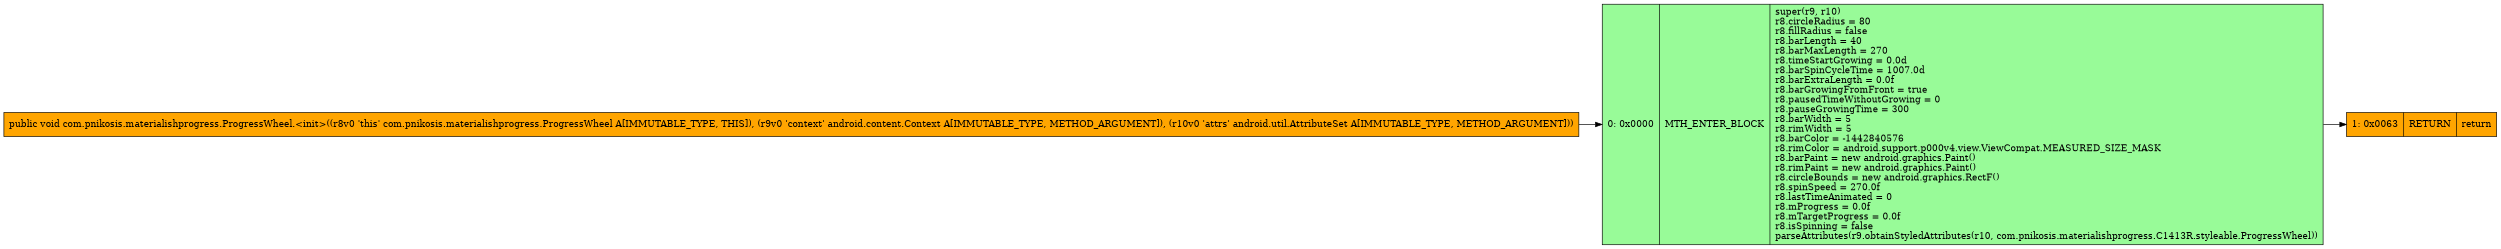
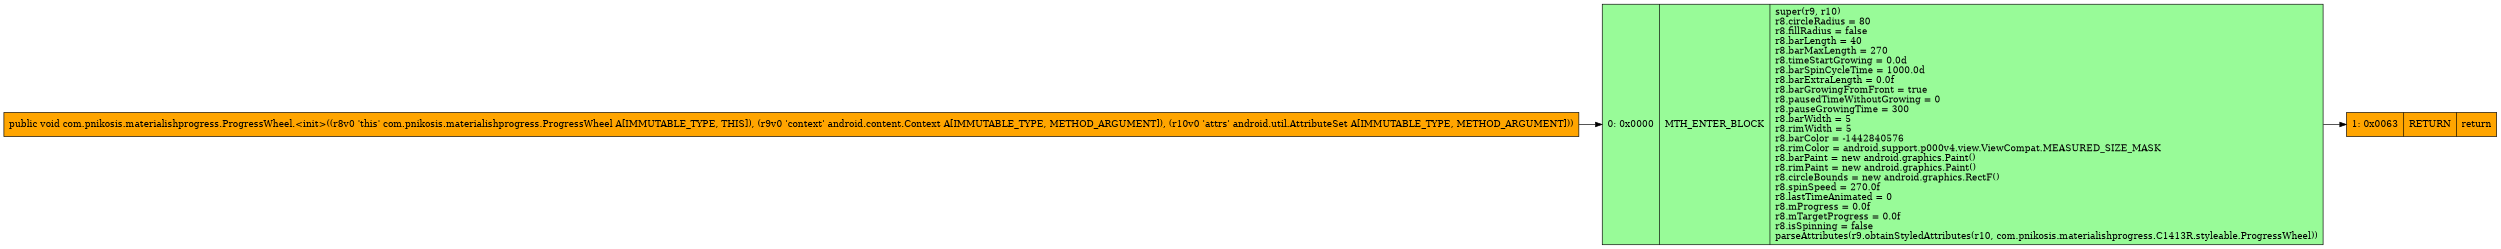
node "0: 0x0000": text "r8.barSpinCycleTime = 1007.0d" -> "r8.barSpinCycleTime = 1000.0d"
